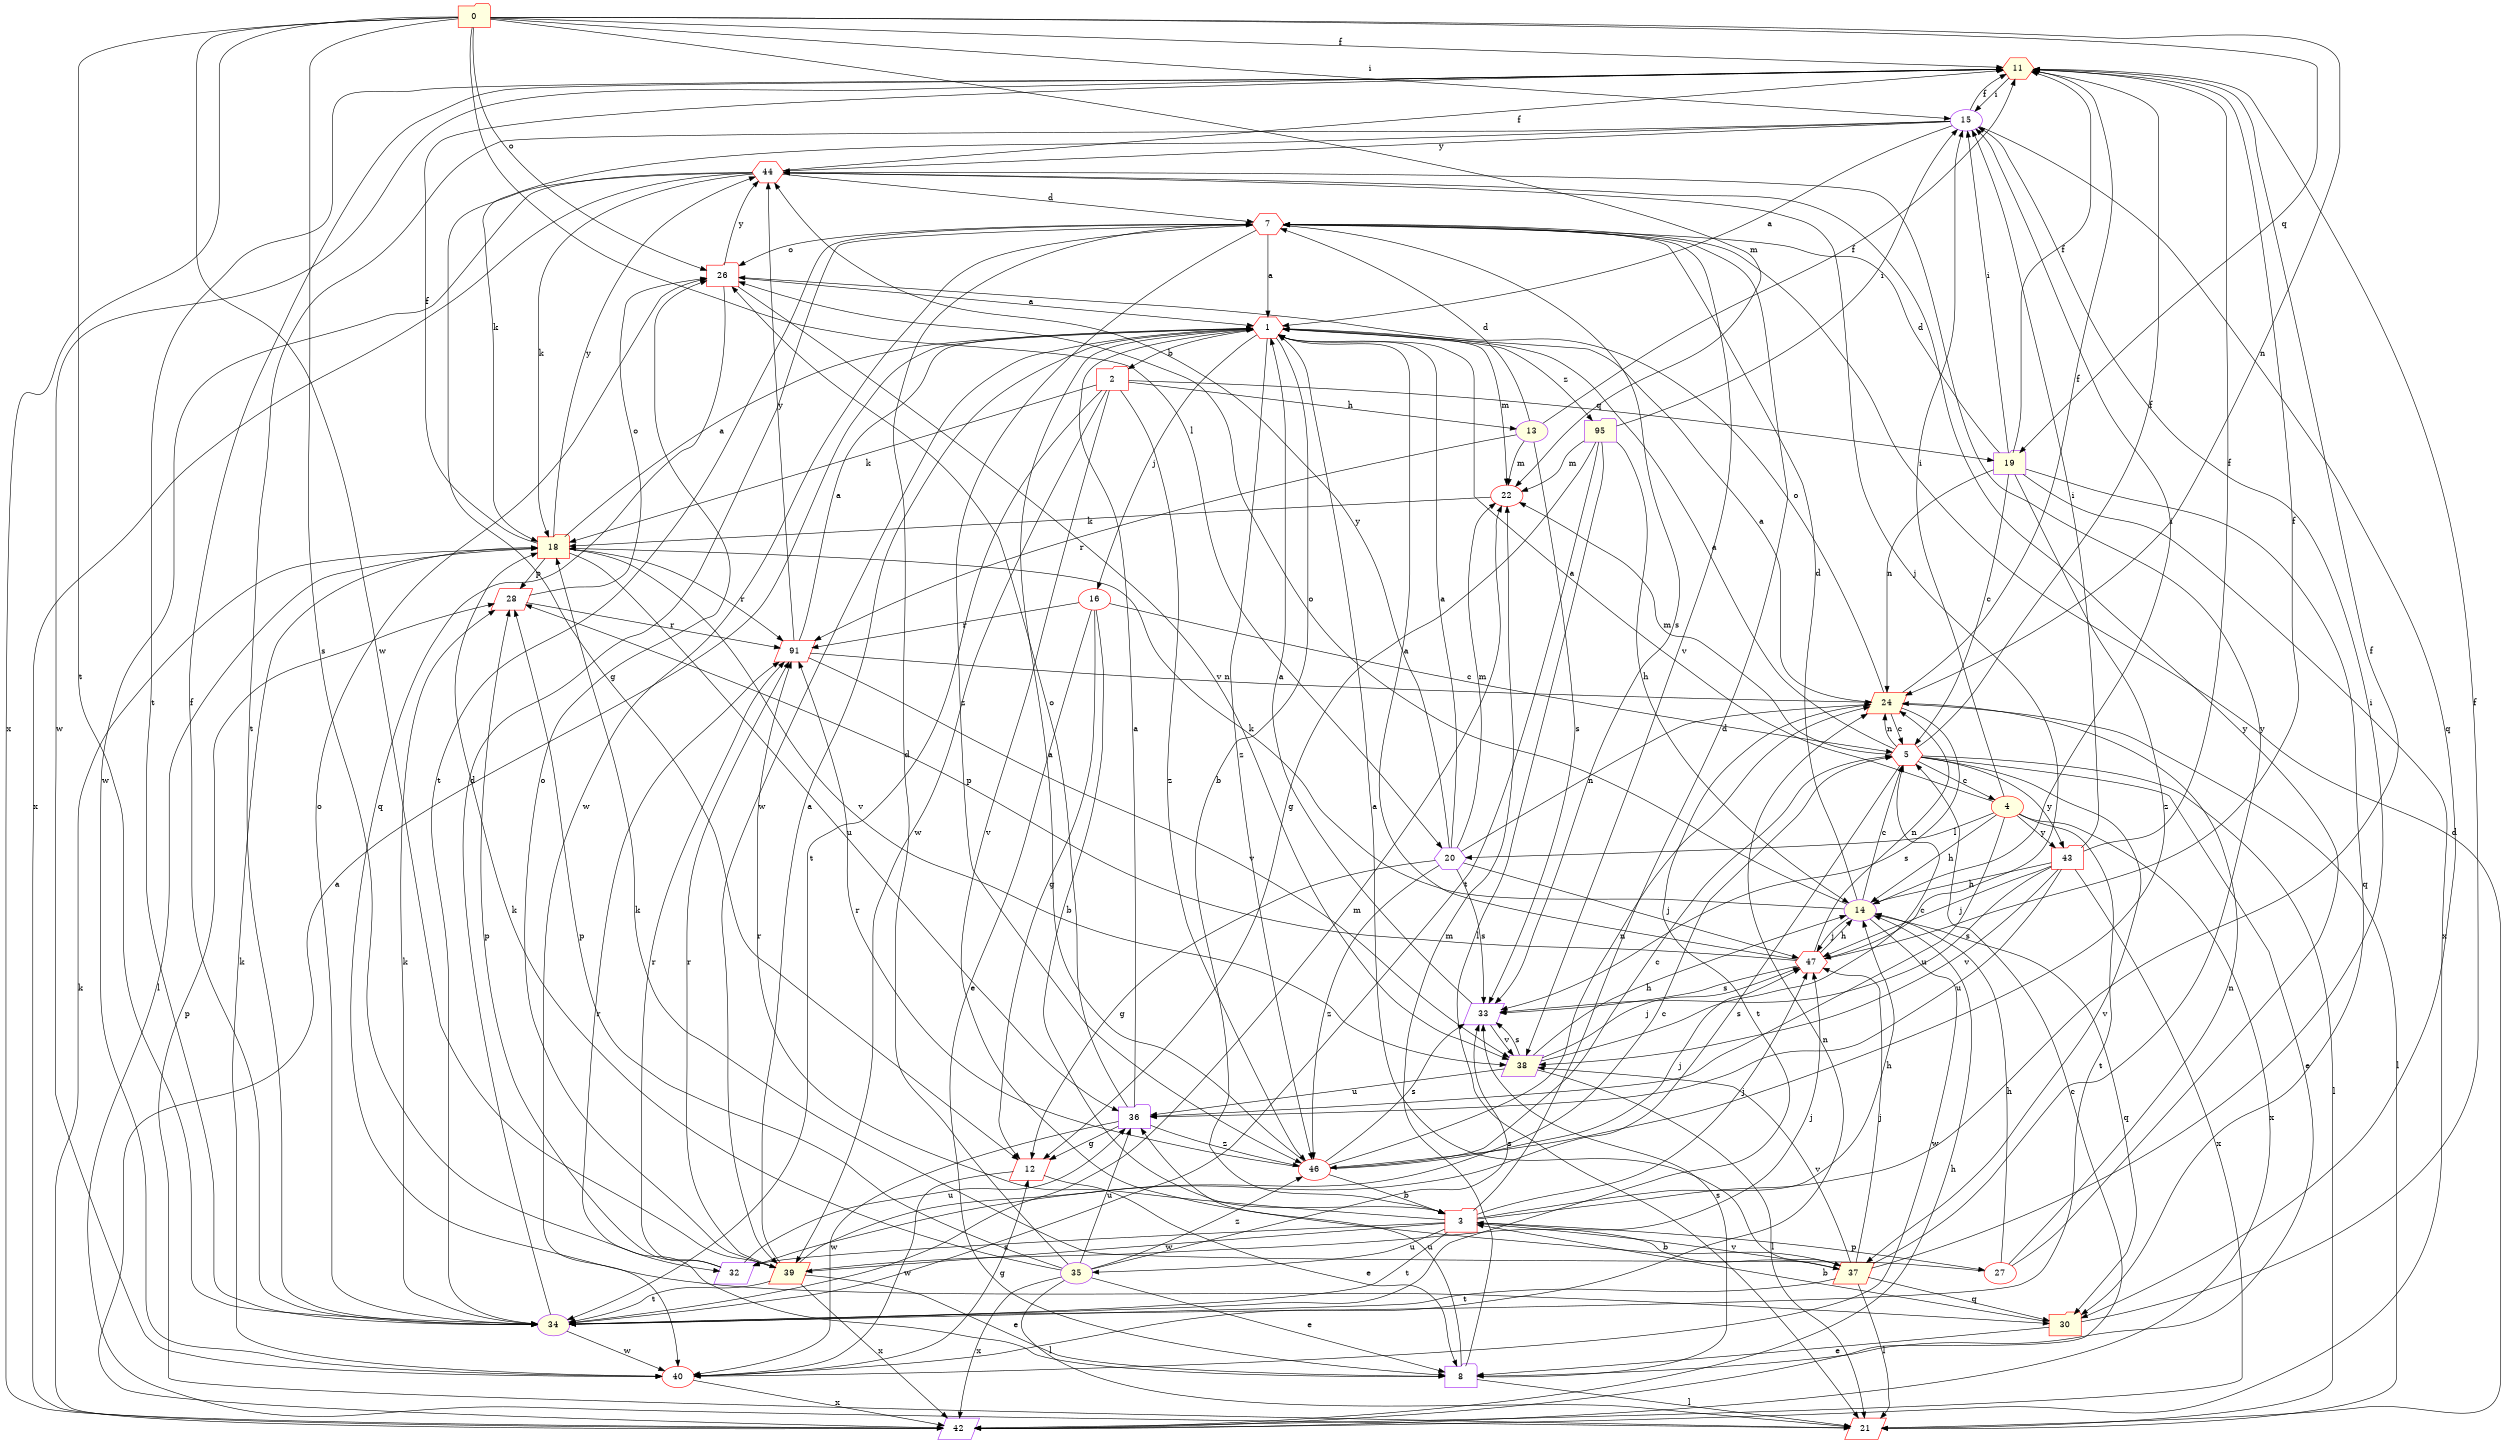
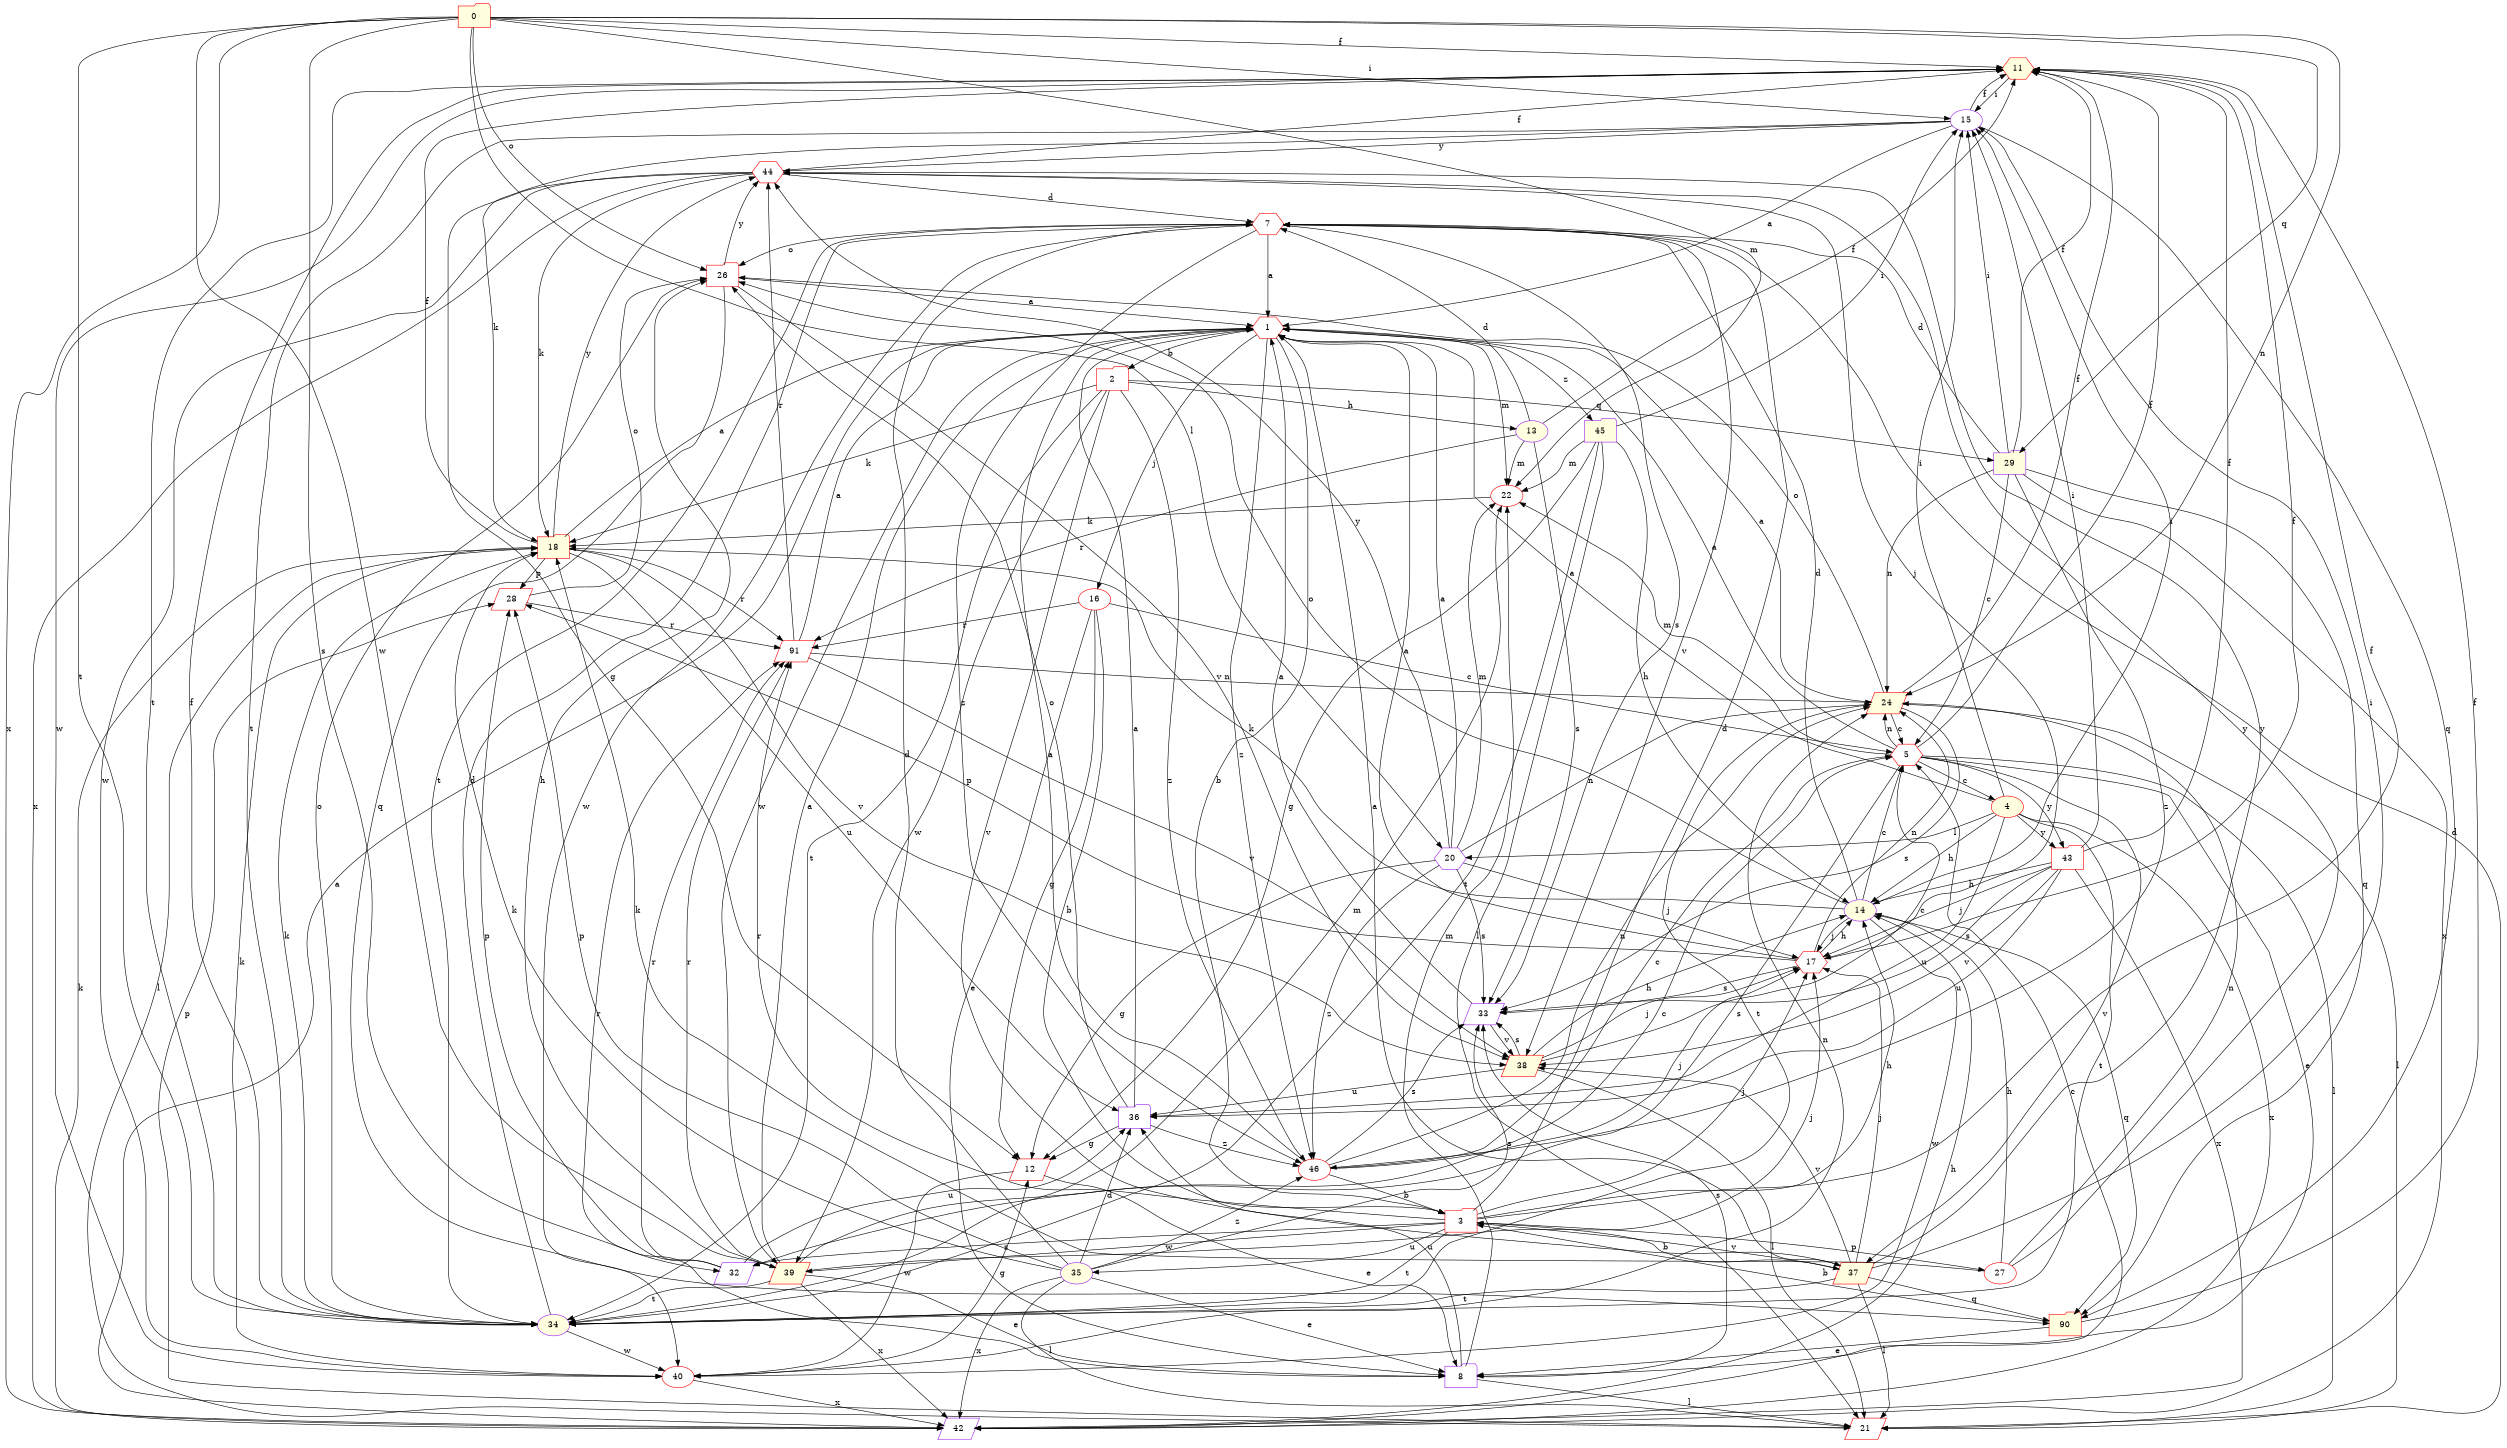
edge "91" -> "44": label "y" -> "r"
node "95": label "95" -> "45"
node "19": label "19" -> "29"
edge "39" -> "26": label "o" -> "h"
node "47": label "47" -> "17"
edge "34" -> "28": now "34" -> "18"
edge "46" -> "91": removed, label "r"
node "38": color purple -> red
edge "35" -> "36": label "u" -> "d"
edge "36" -> "40": removed, label "w"
node "30": label "30" -> "90"
